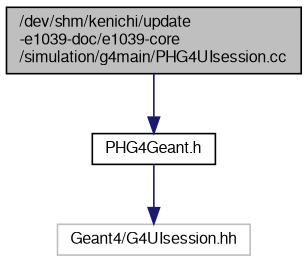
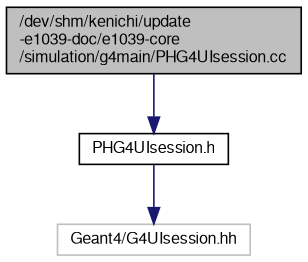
node "PHG4Geant.h": label "PHG4Geant.h" -> "PHG4UIsession.h"
